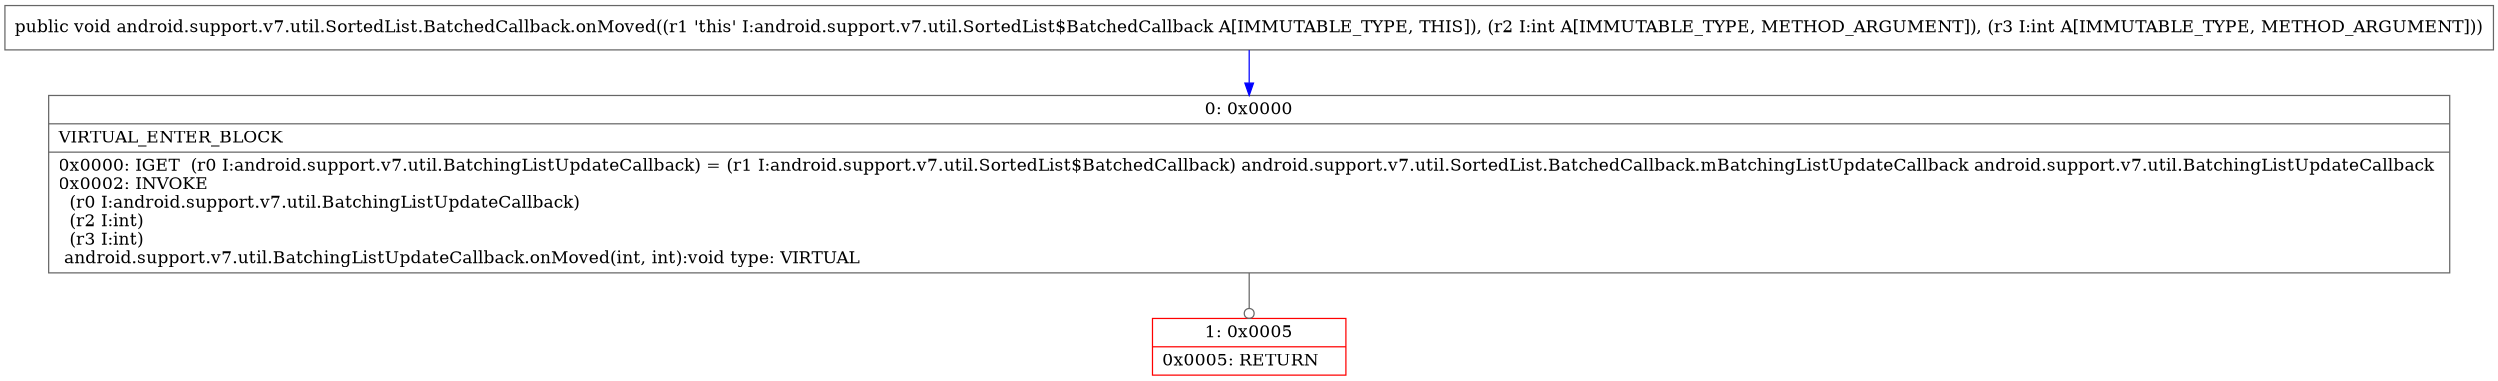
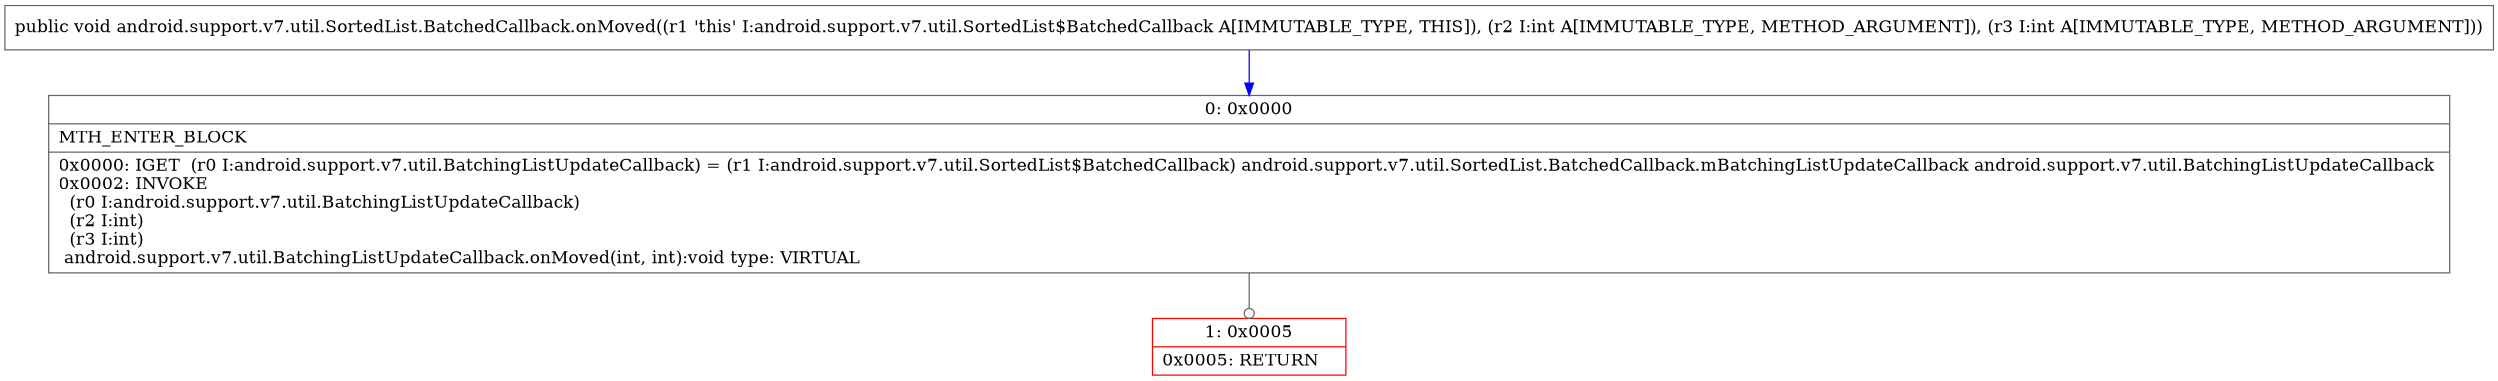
node "0: 0x0000": text "VIRTUAL_ENTER_BLOCK" -> "MTH_ENTER_BLOCK"
